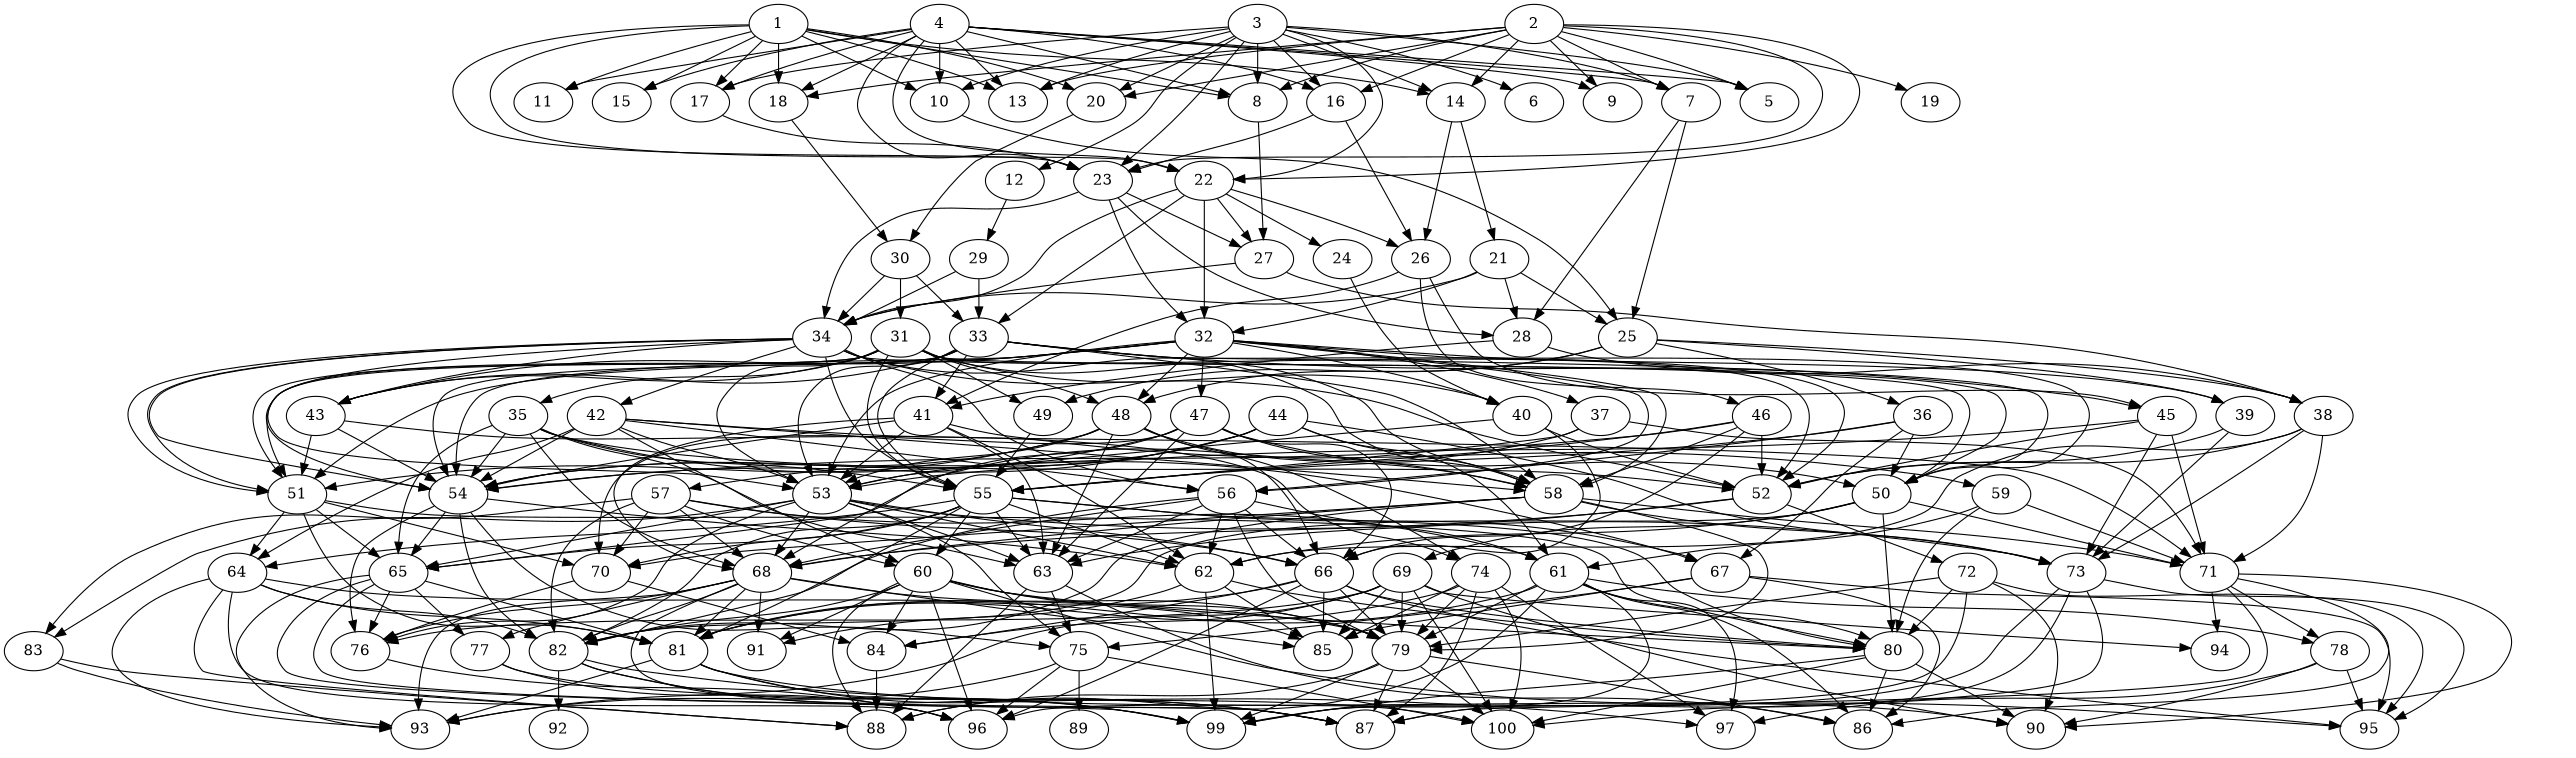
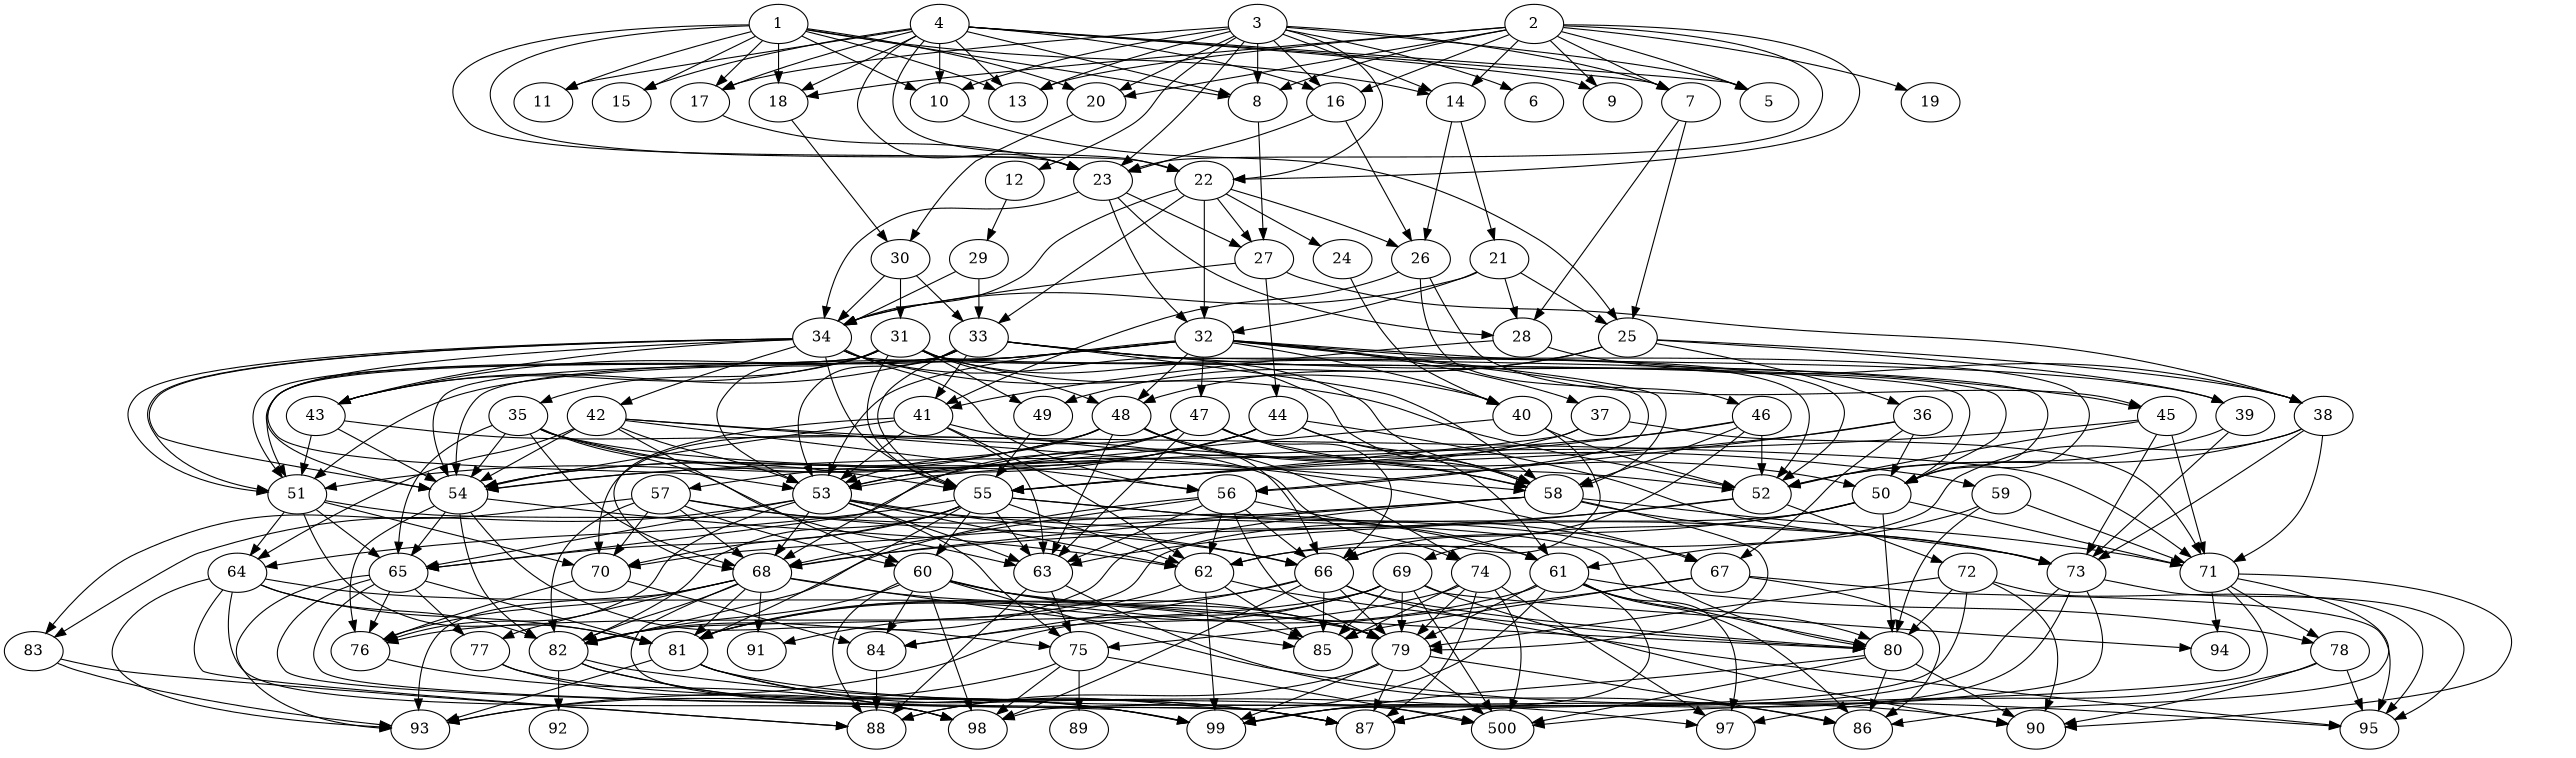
edge "27" -> "44": added
edge "60" -> "91": removed
node "96": label "96" -> "98"
node "100": label "100" -> "500"
